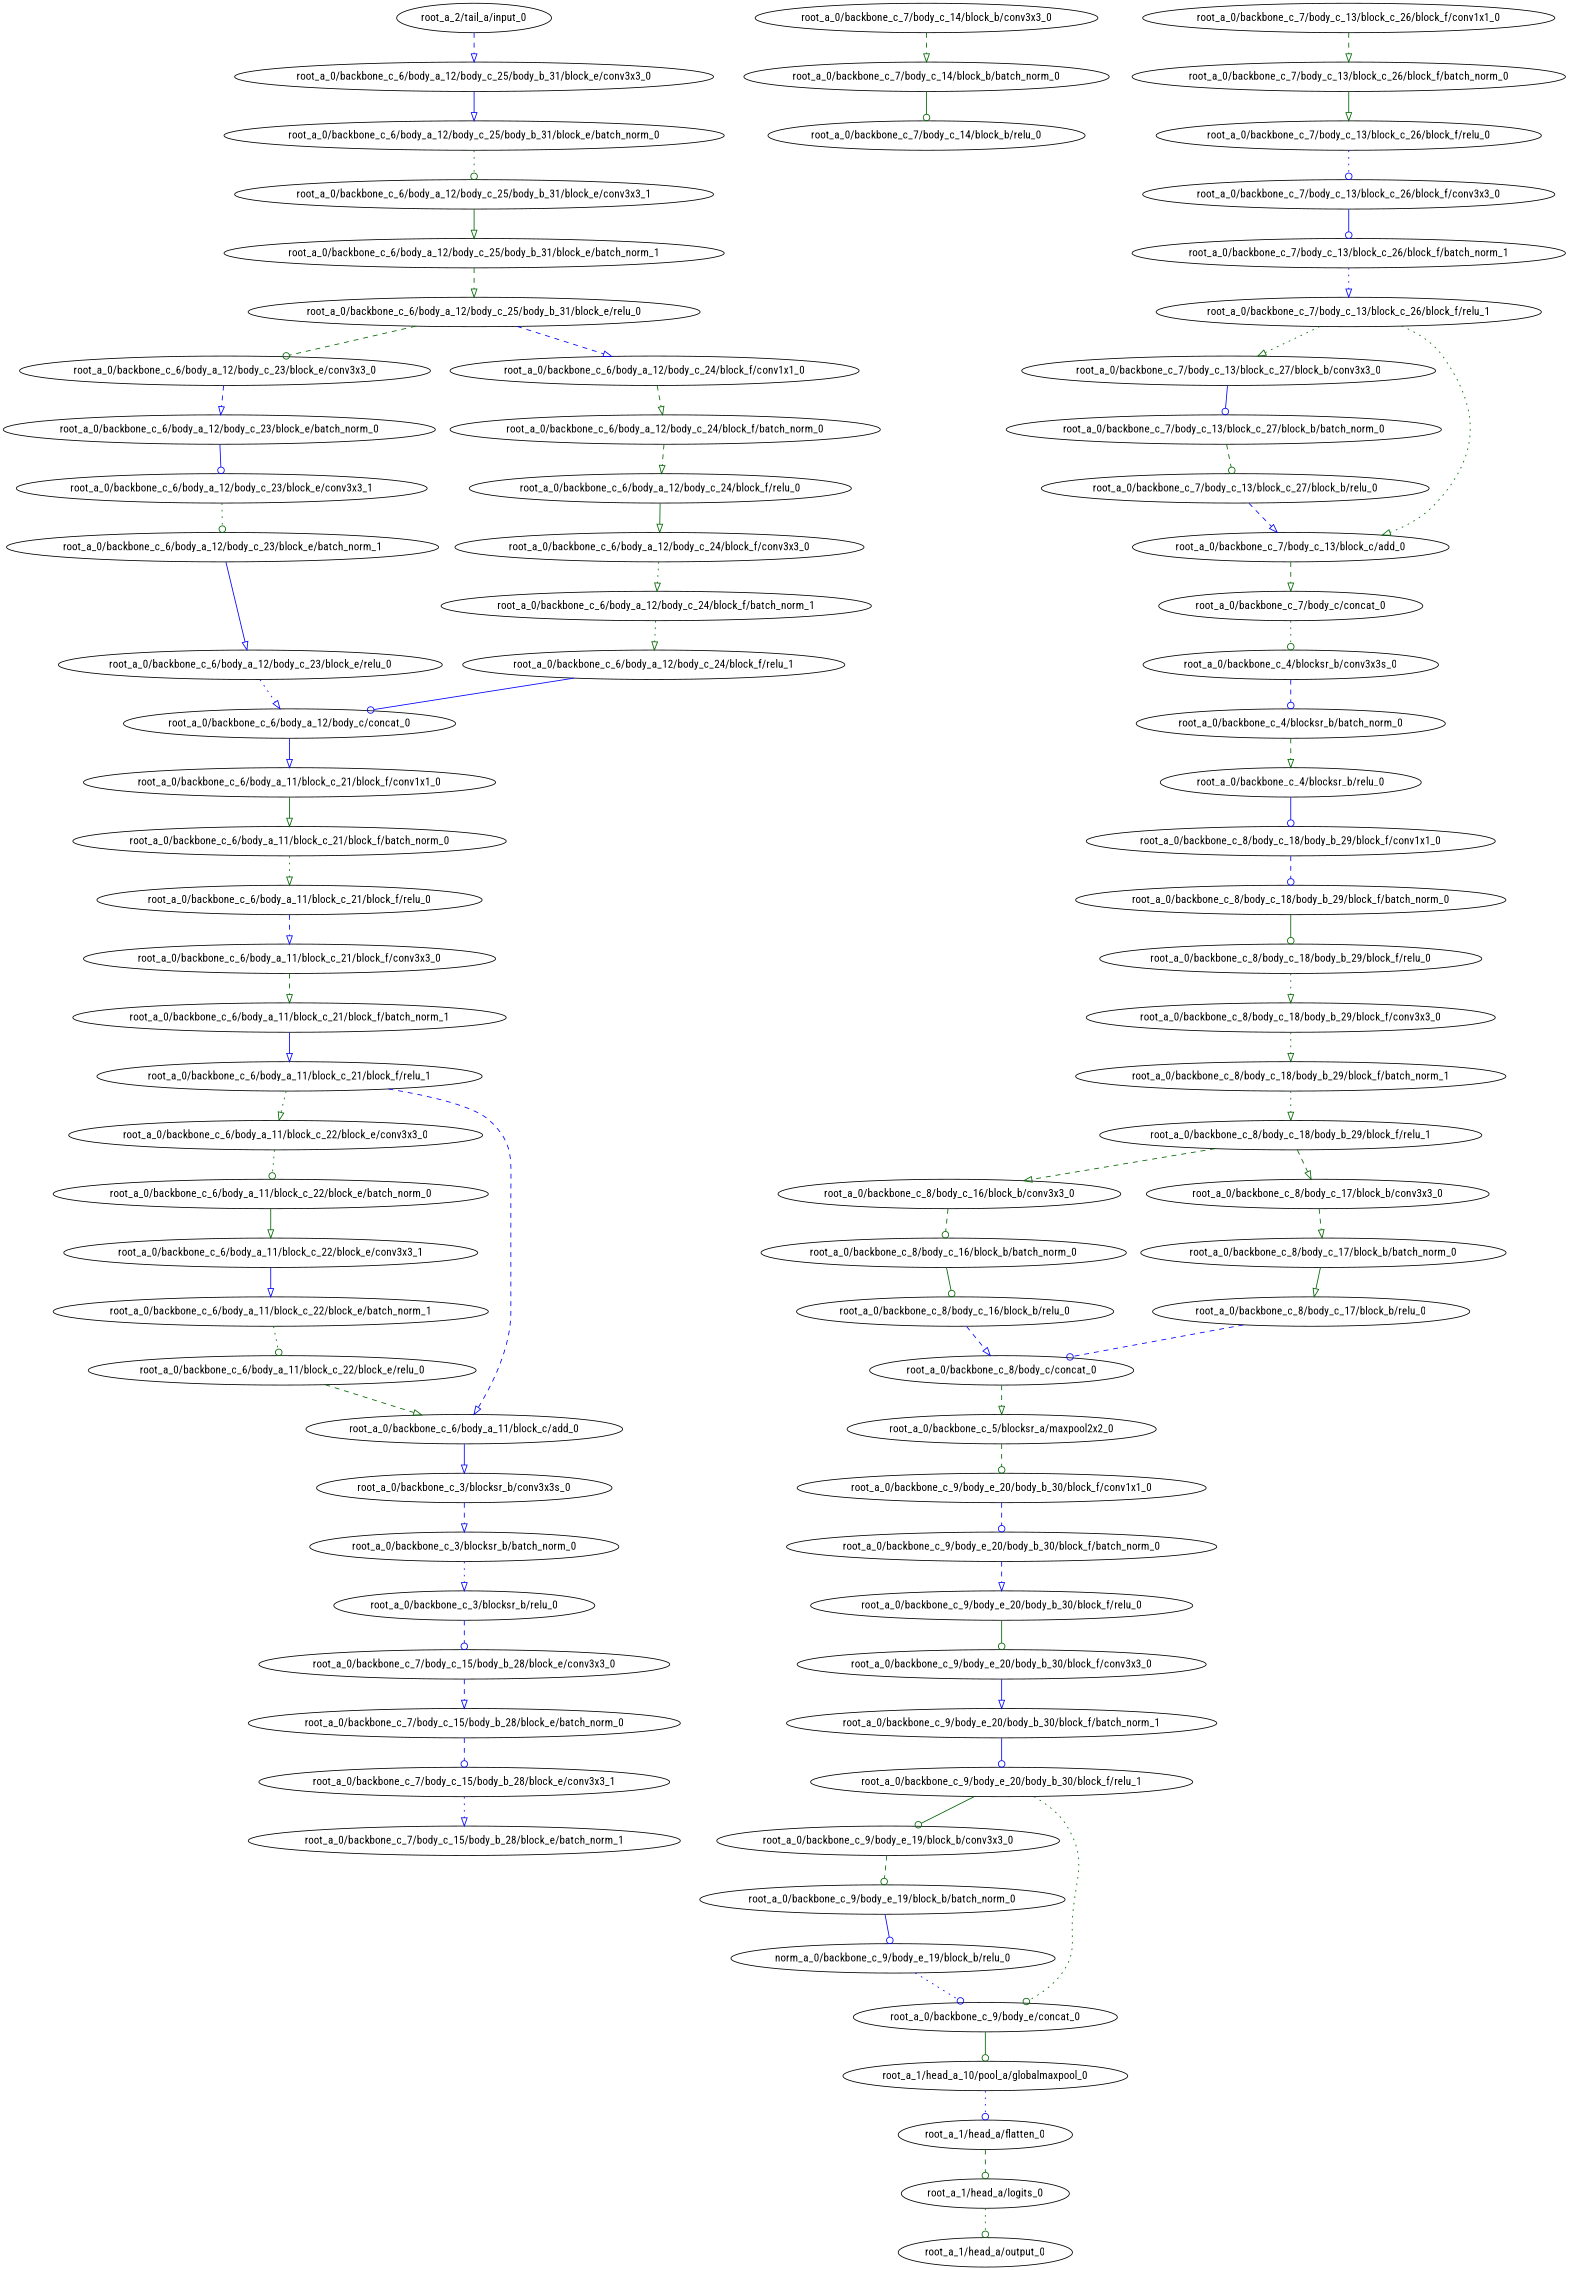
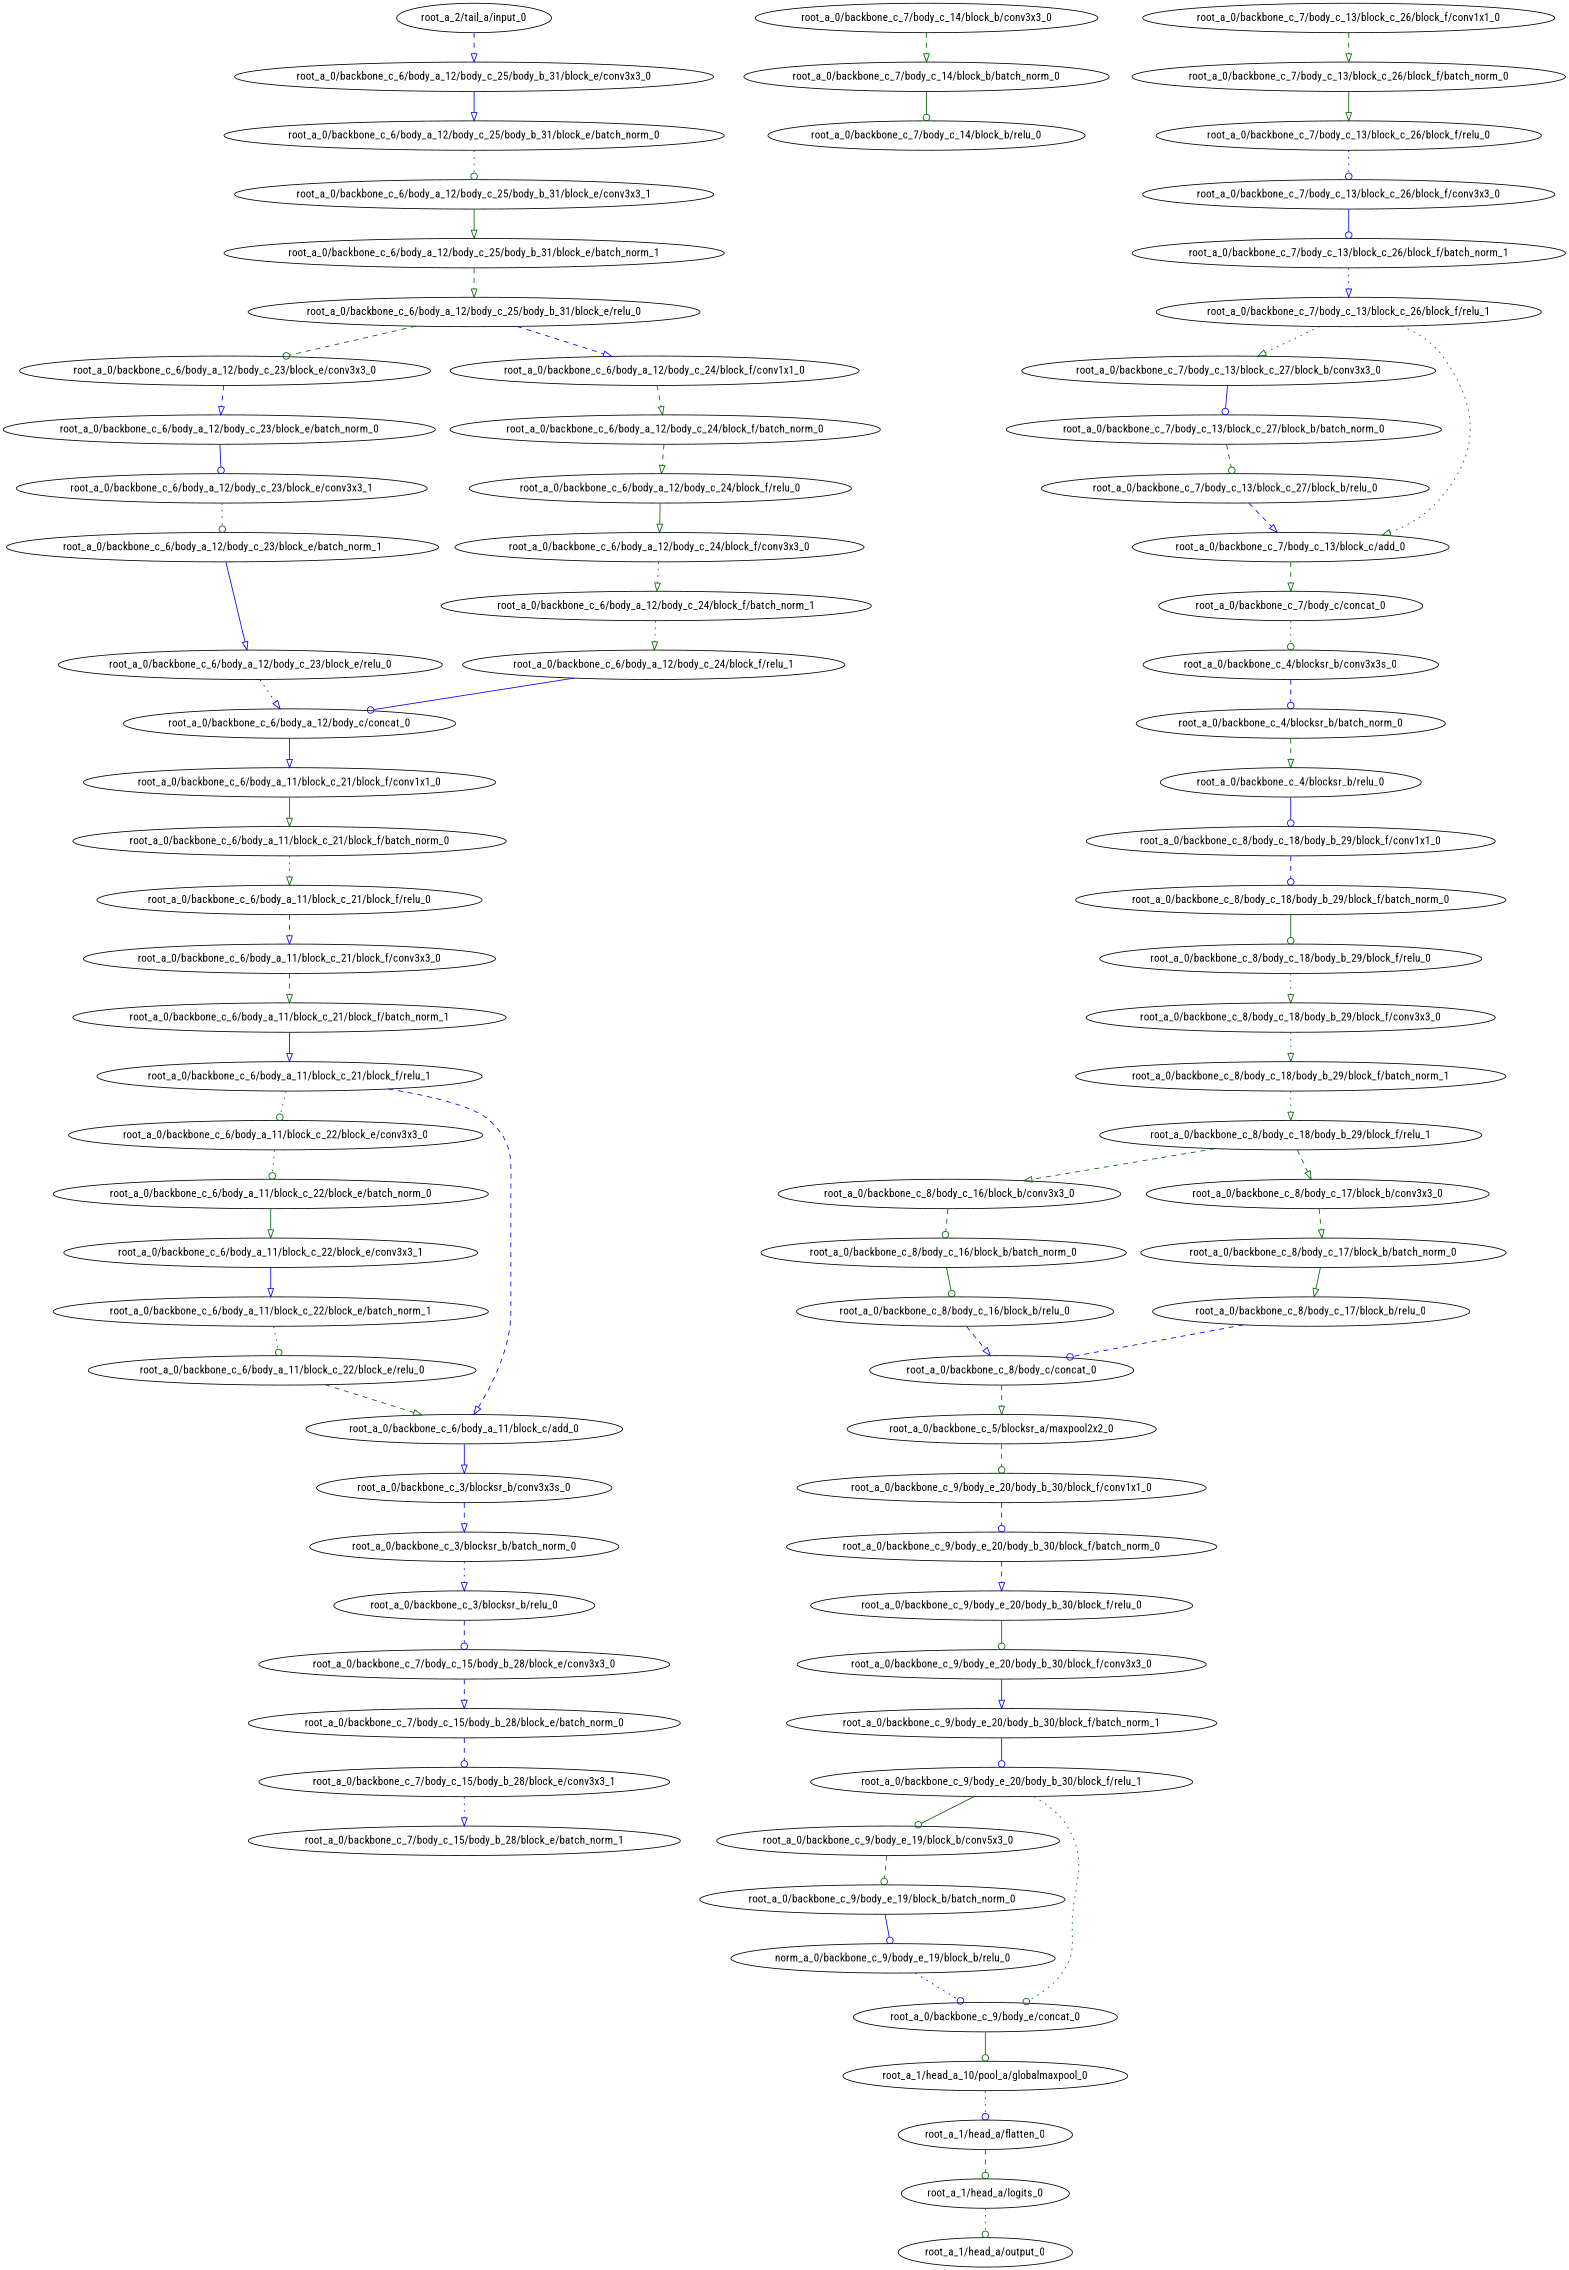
edge "root_a_0/backbone_c_6/body_a_11/block_c_21/block_f/relu_1" -> "root_a_0/backbone_c_6/body_a_11/block_c_22/block_e/conv3x3_0": arrowhead onormal -> odot
node "root_a_0/backbone_c_9/body_e_19/block_b/conv3x3_0": label "root_a_0/backbone_c_9/body_e_19/block_b/conv3x3_0" -> "root_a_0/backbone_c_9/body_e_19/block_b/conv5x3_0"
